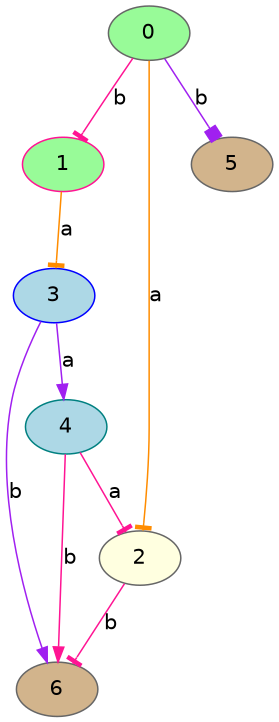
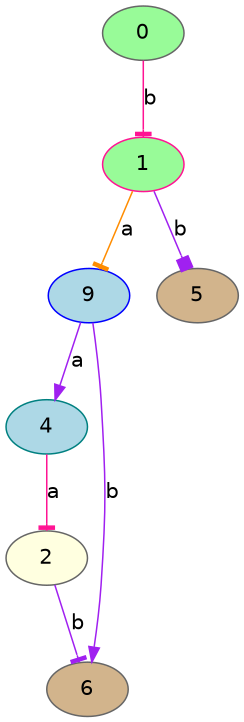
edge "0" -> "5": now "1" -> "5"
edge "0" -> "2": removed, label "a"
node "3": label "3" -> "9"
edge "4" -> "6": removed, label "b"
edge "2" -> "6": color deeppink -> purple
